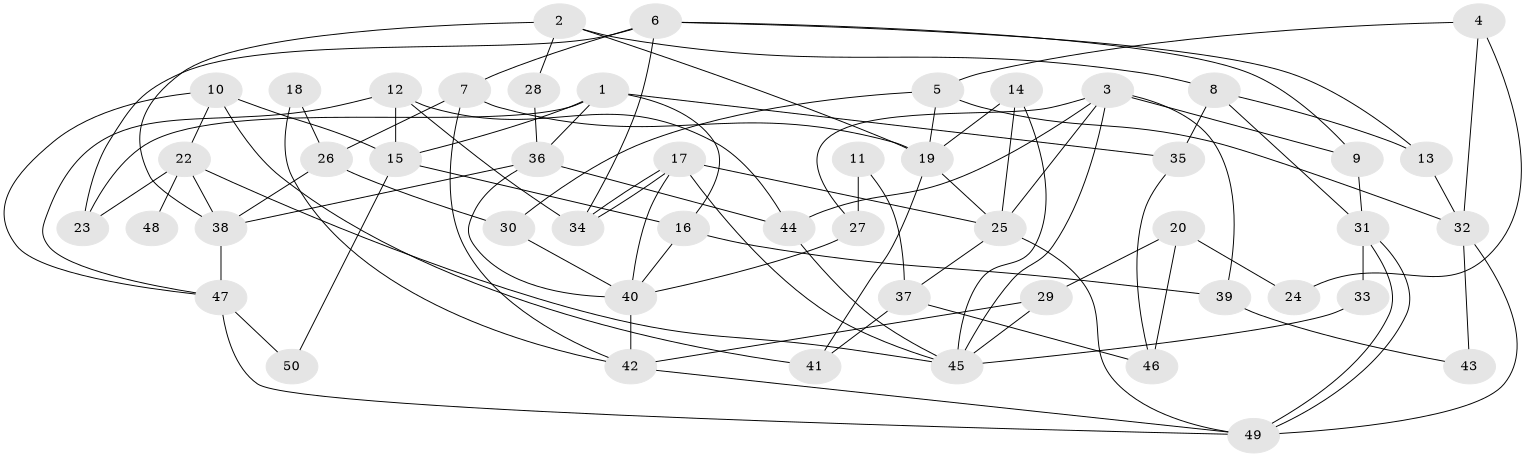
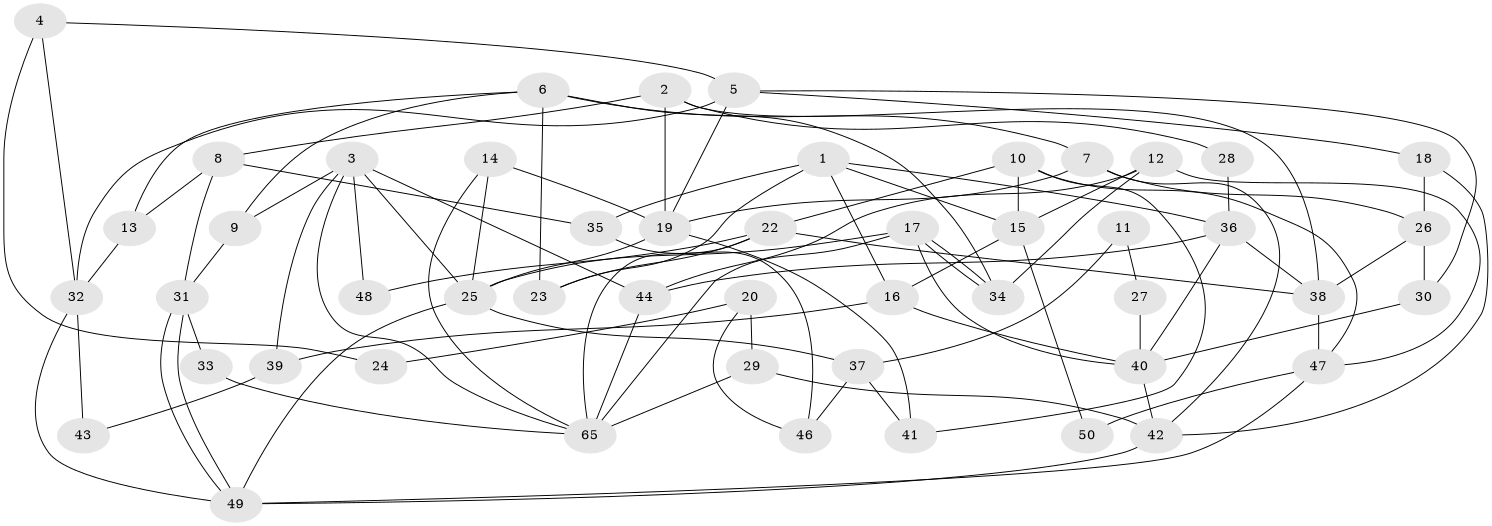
edge "5" -- "18": added
edge "3" -- "27": now "3" -- "48"
node "45": label "45" -> "65"
